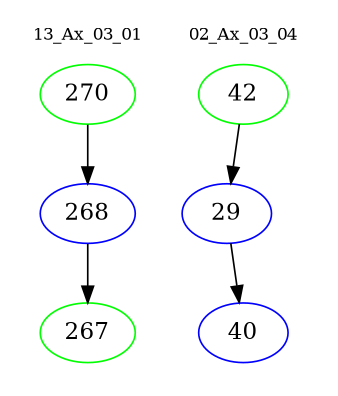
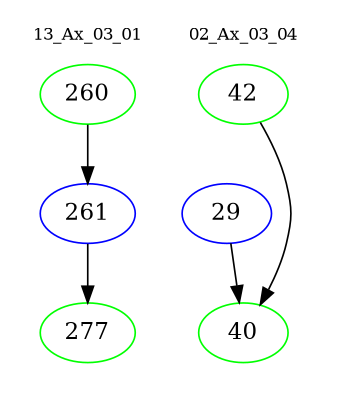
node "270": label "270" -> "260"
edge "42" -> "29": now "42" -> "40"
node "268": label "268" -> "261"
node "267": label "267" -> "277"
node "40": color blue -> green
